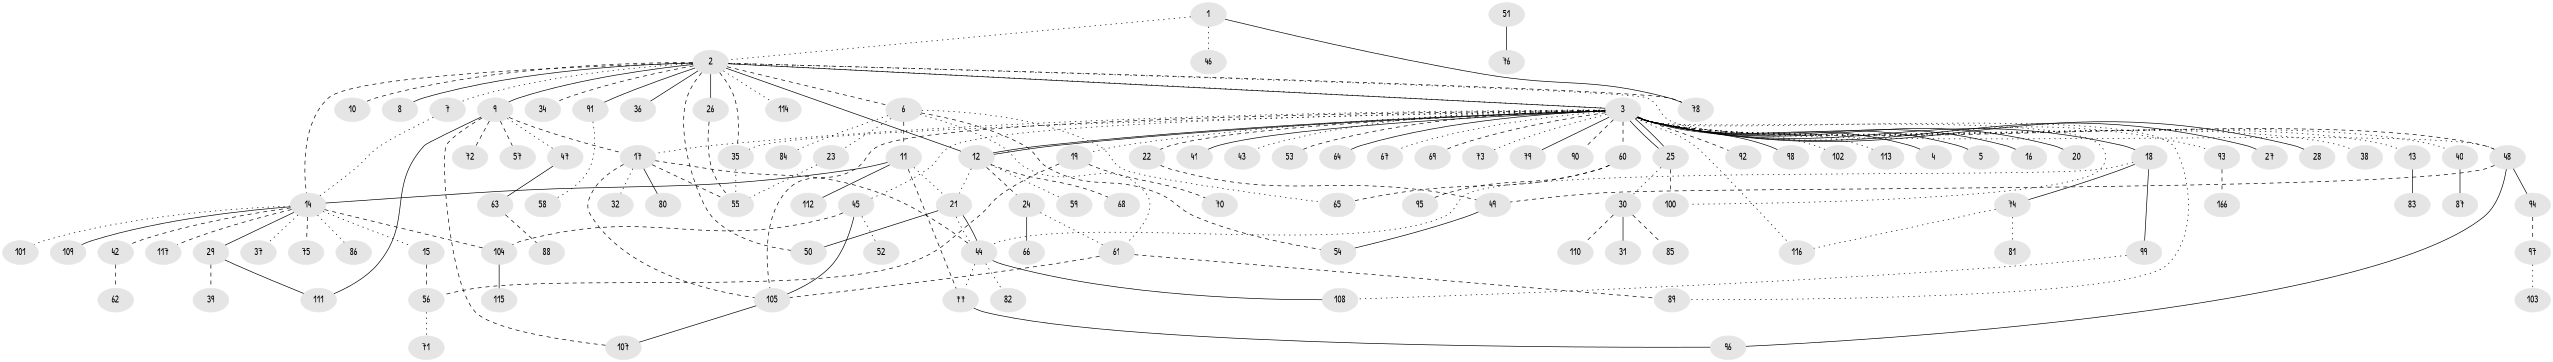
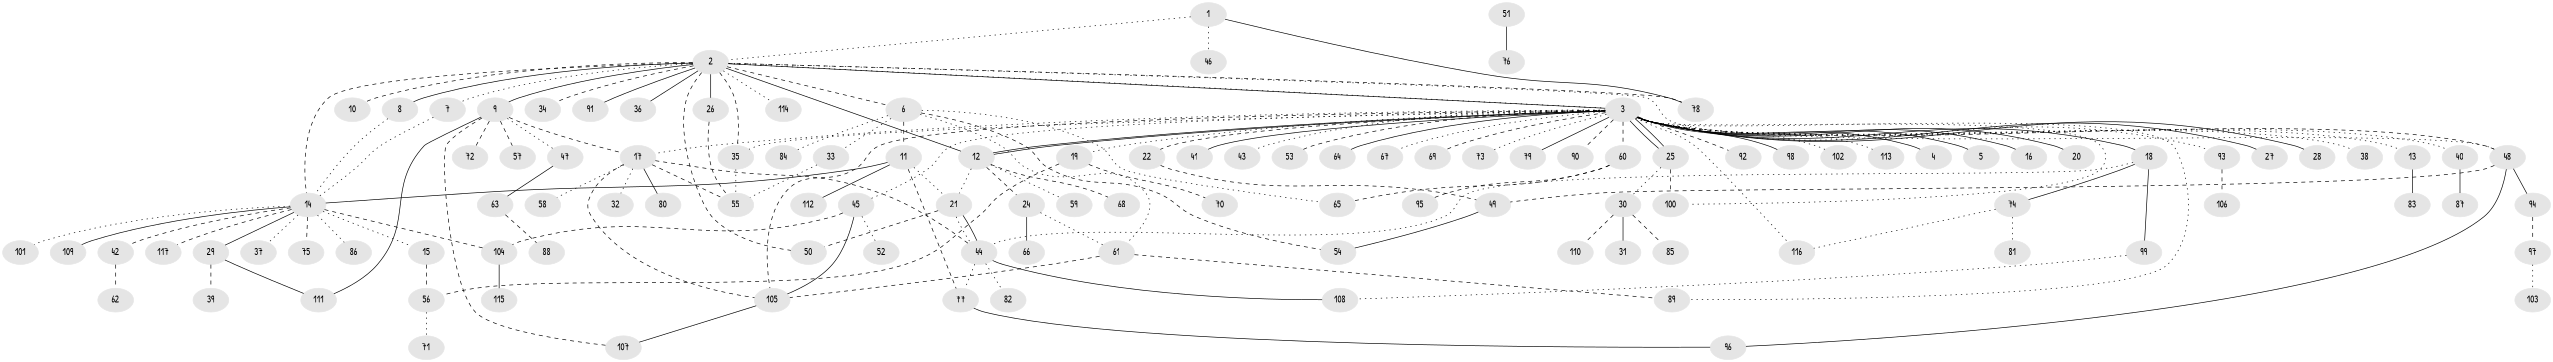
edge "8" -- "14": added
node "23": label "23" -> "33"
edge "91" -- "58": now "17" -- "58"
node "166": label "166" -> "106"
edge "21" -- "50": style solid -> dashed
